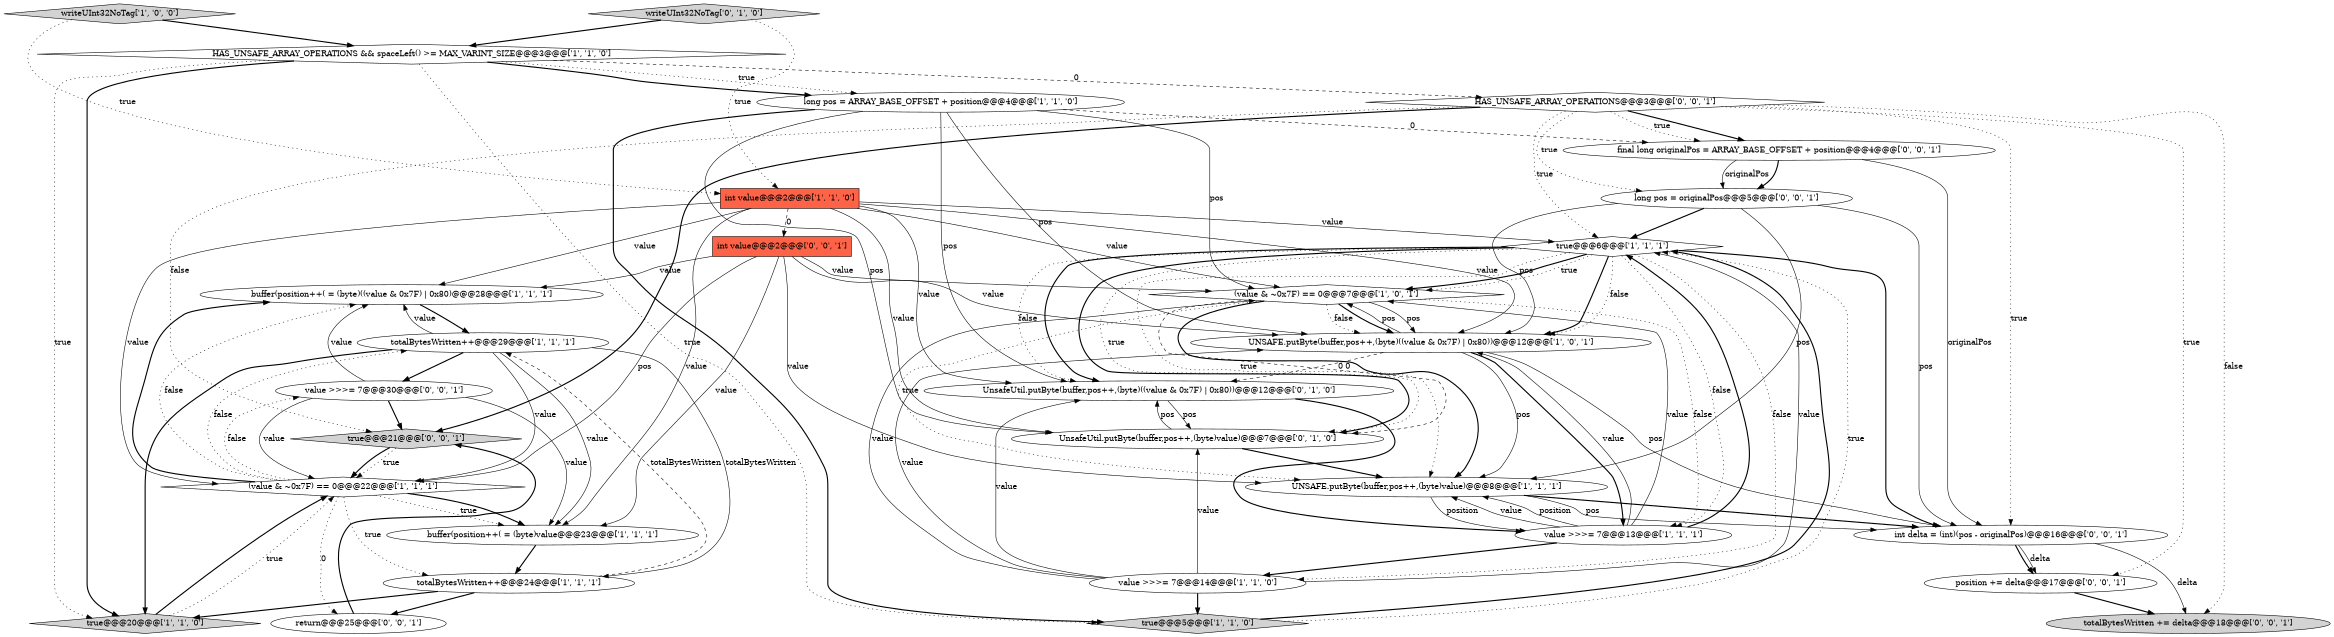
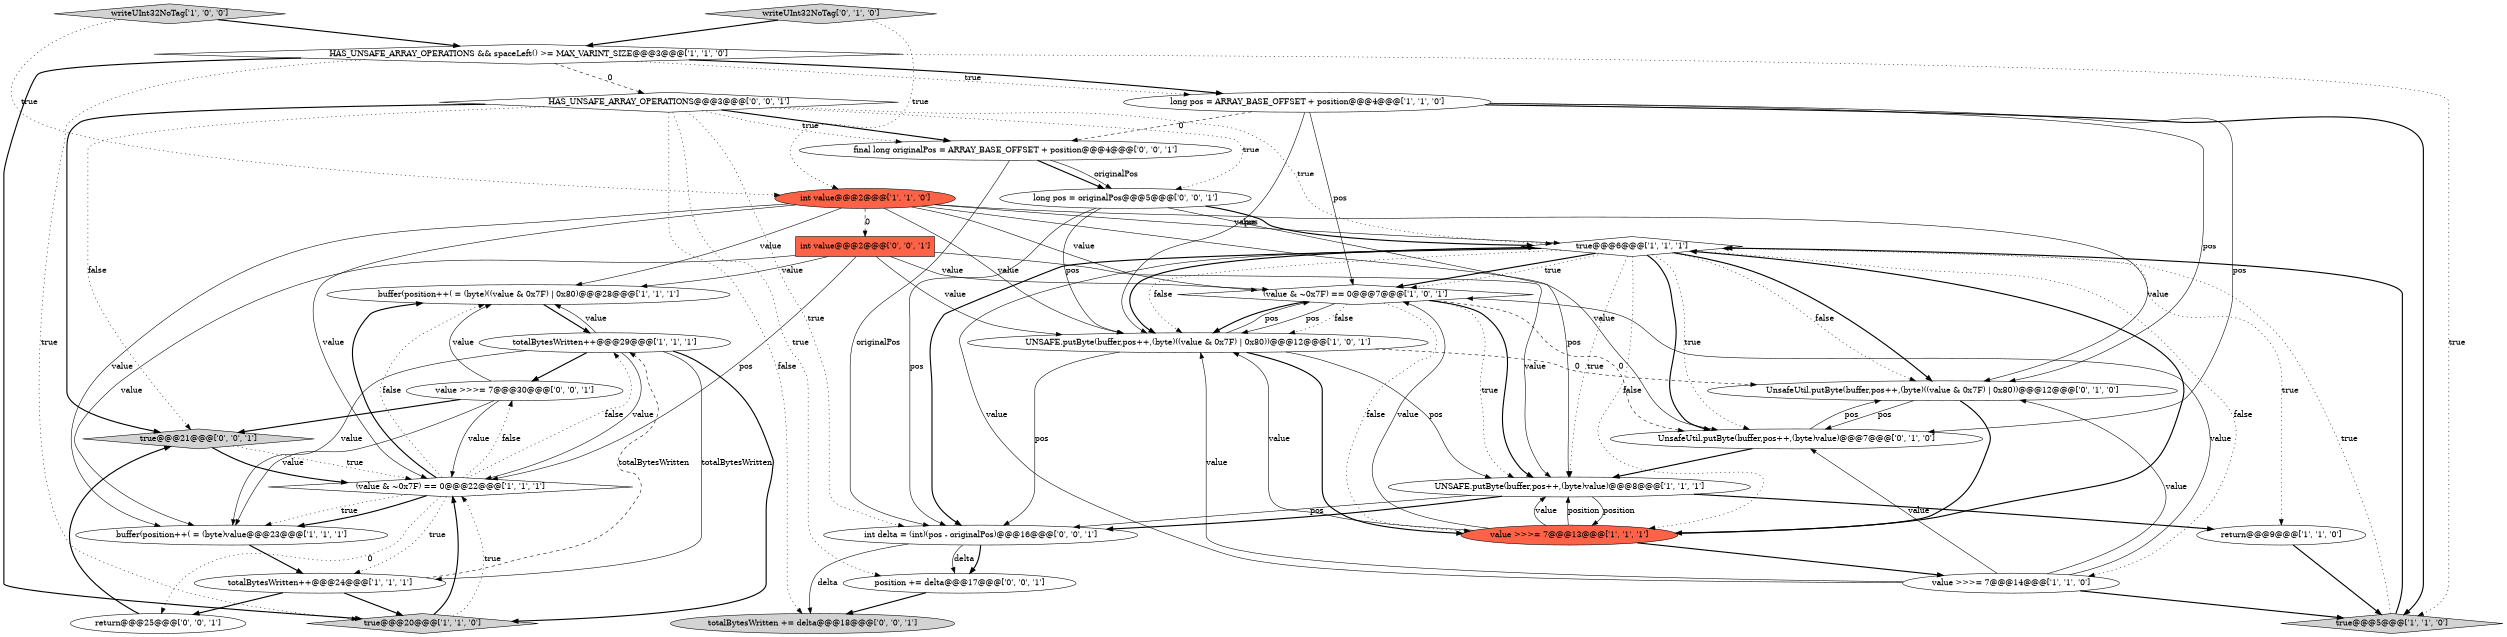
node "int value@@@2@@@['1', '1', '0']": shape box -> ellipse
node "value >>>= 7@@@13@@@['1', '1', '1']": fillcolor white -> tomato
node "return@@@9@@@['1', '1', '0']": added
